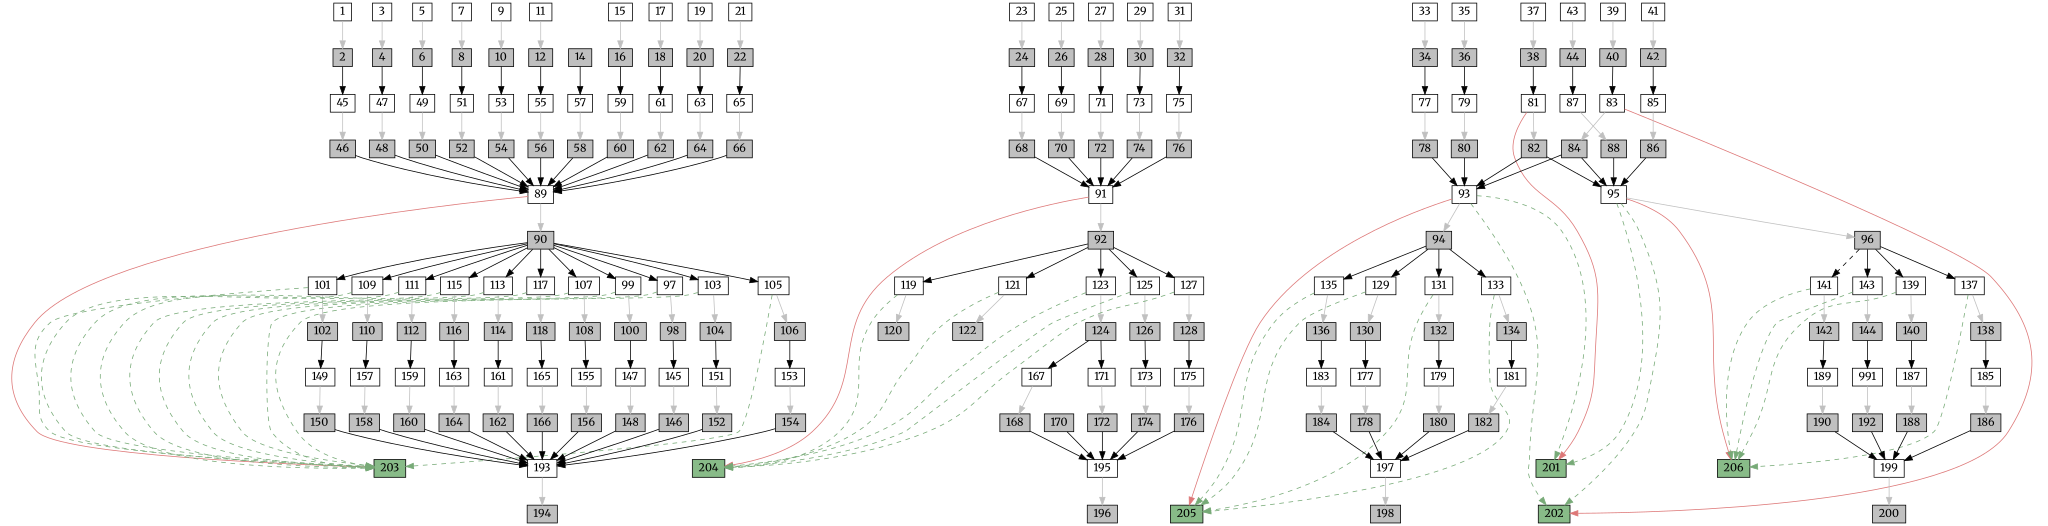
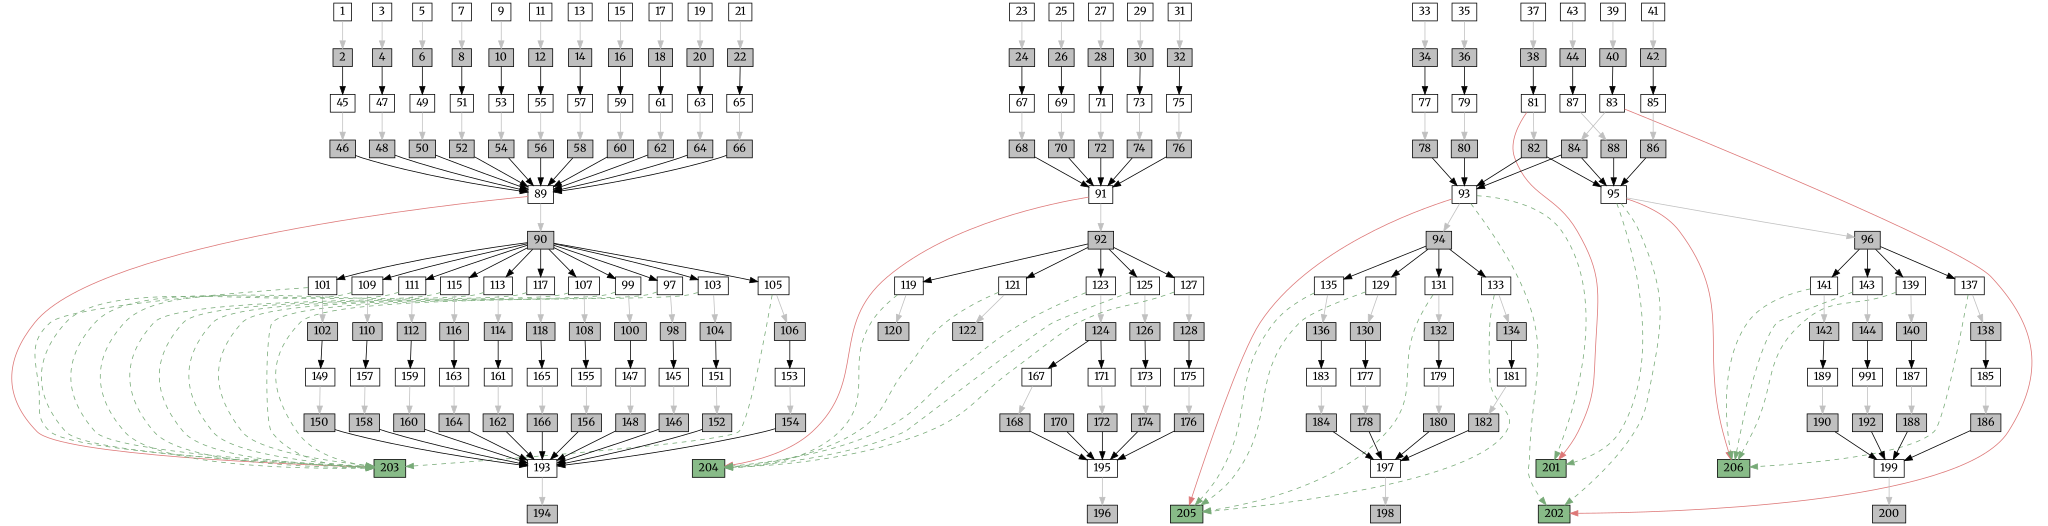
node "13": added
edge "96" -> "141": style dashed -> solid
